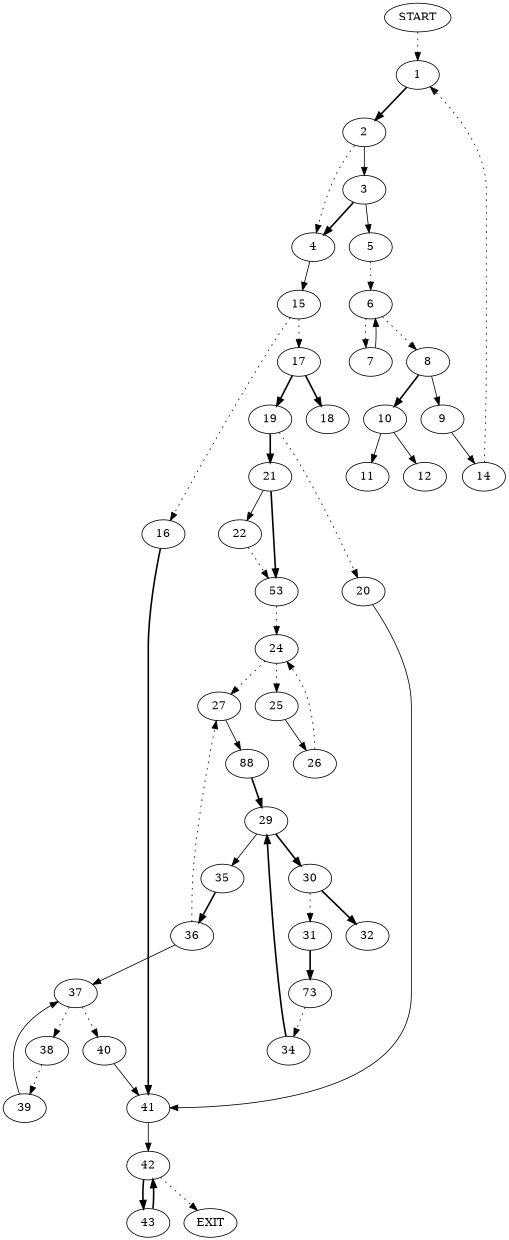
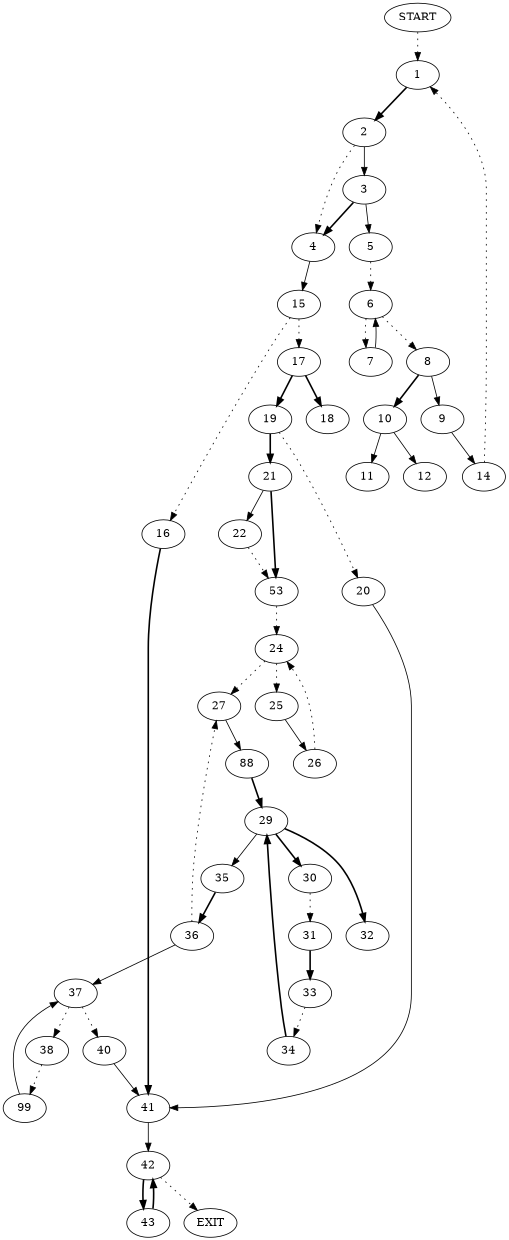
edge "30" -> "32": now "29" -> "32"
node "73": label "73" -> "33"
node "39": label "39" -> "99"
